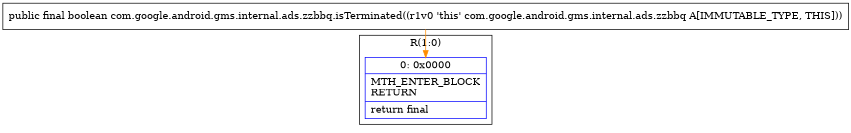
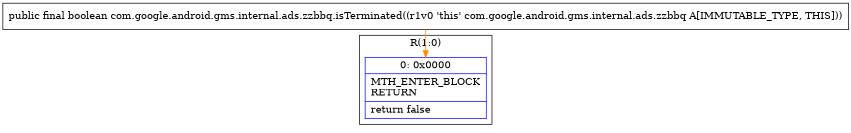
node "0: 0x0000": text "return final" -> "return false"
